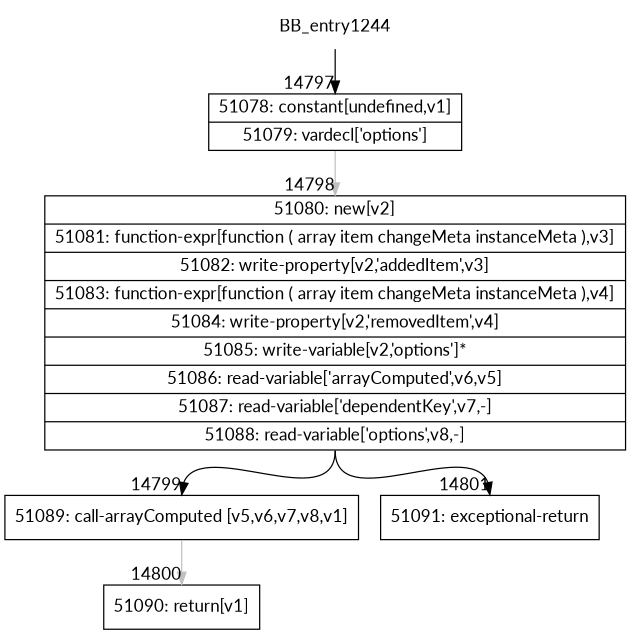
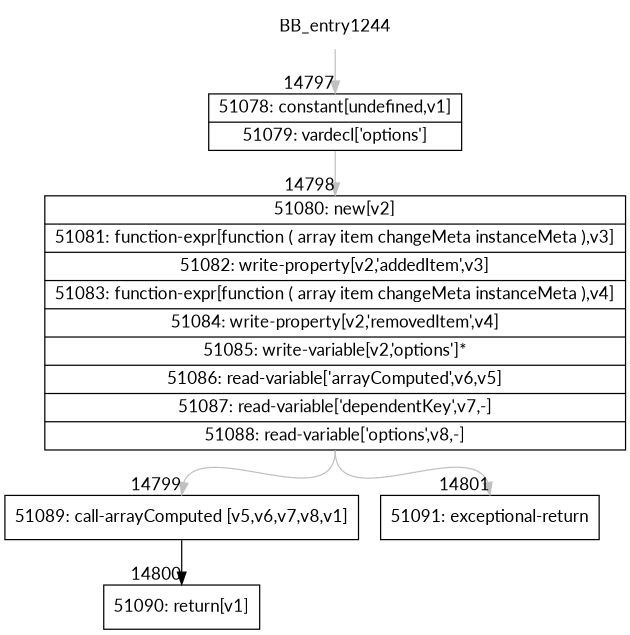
edge "BB_entry1244" -> "51078: constant[undefined,v1]": color black -> gray
edge "51080: new[v2]" -> "51089: call-arrayComputed [v5,v6,v7,v8,v1]": color black -> gray
edge "51080: new[v2]" -> "51091: exceptional-return": color black -> gray
edge "51089: call-arrayComputed [v5,v6,v7,v8,v1]" -> "51090: return[v1]": color gray -> black
